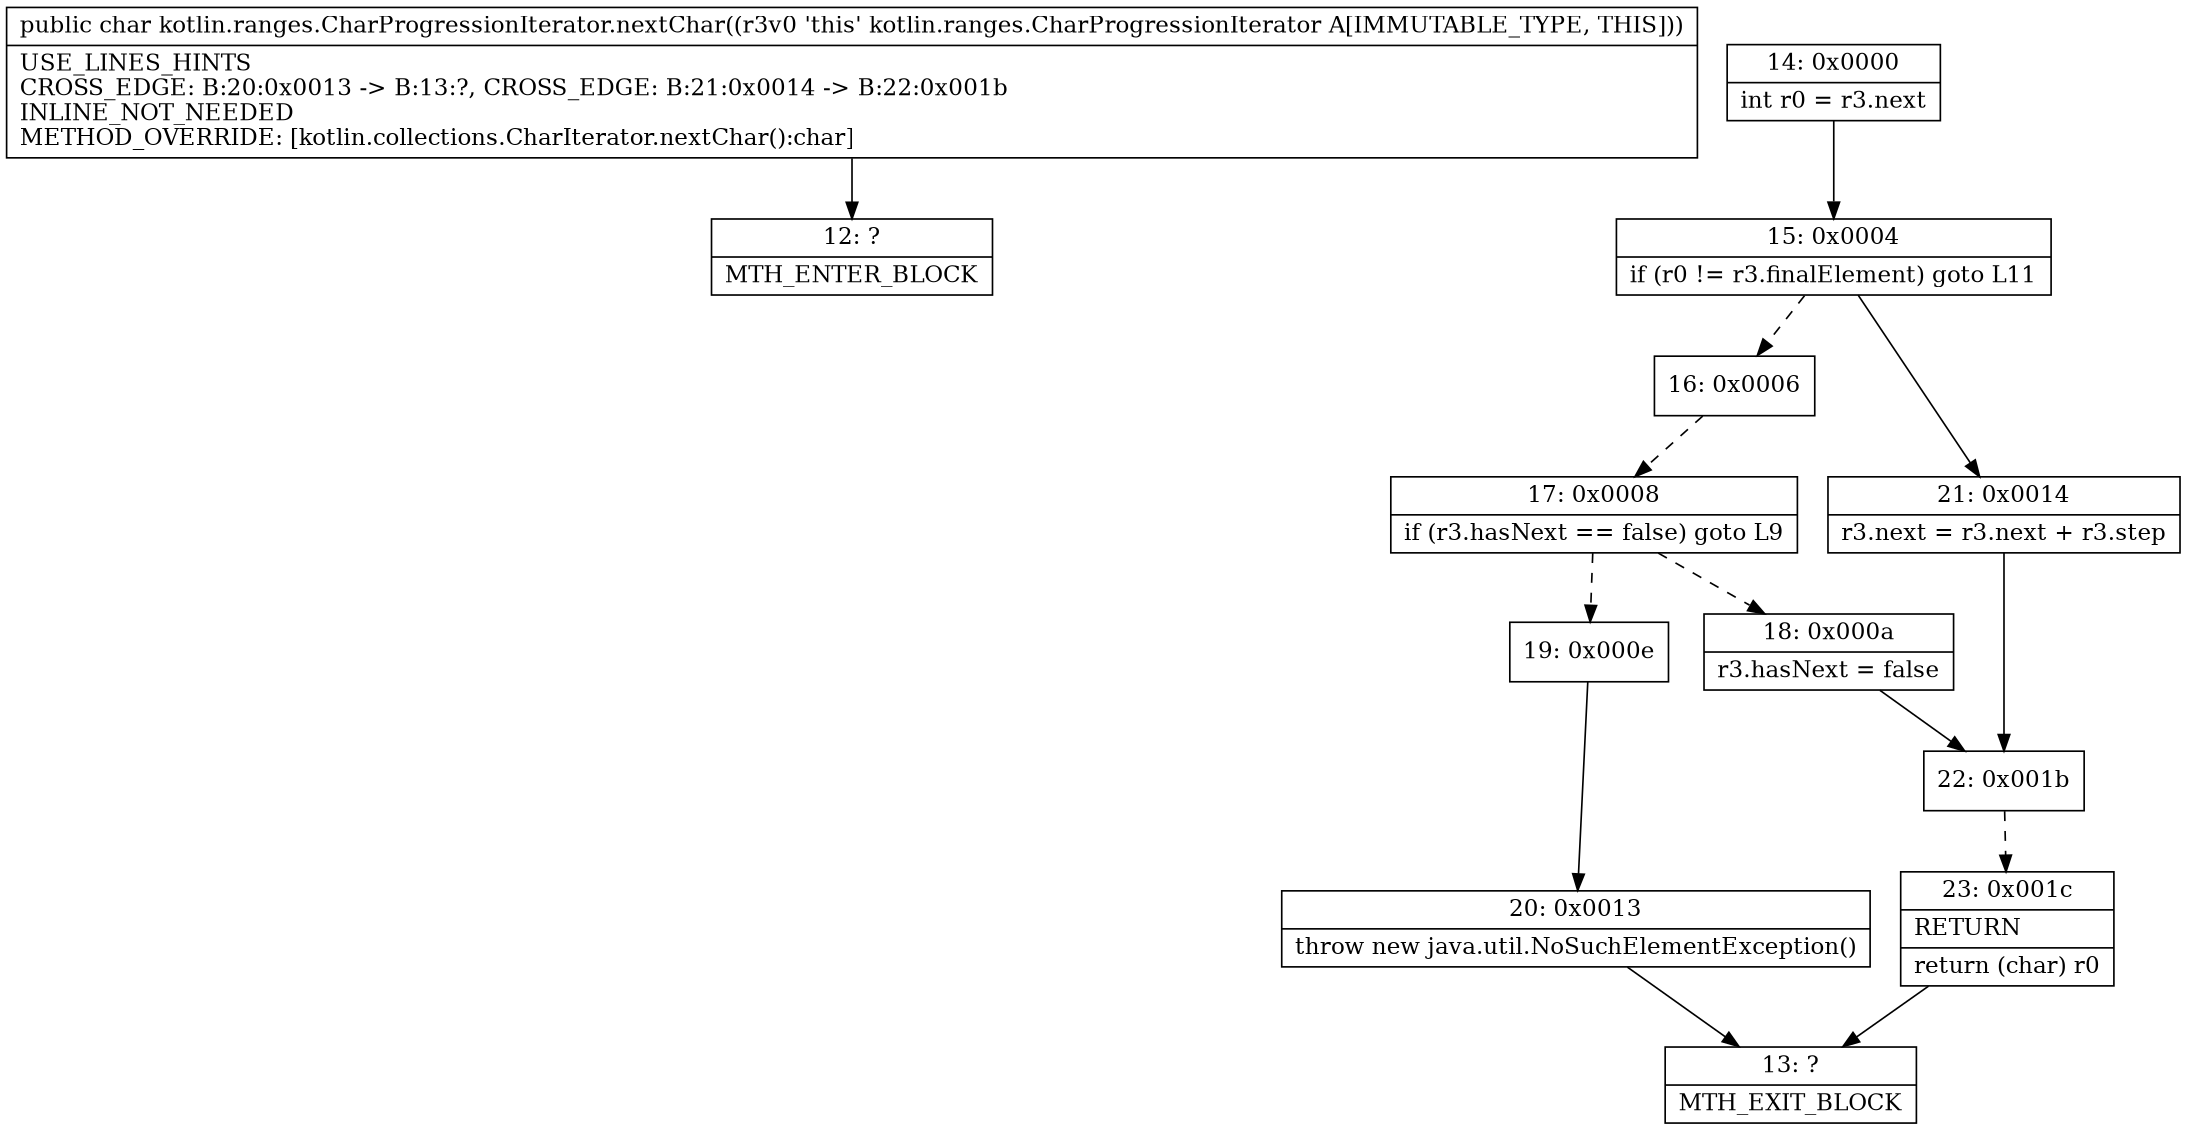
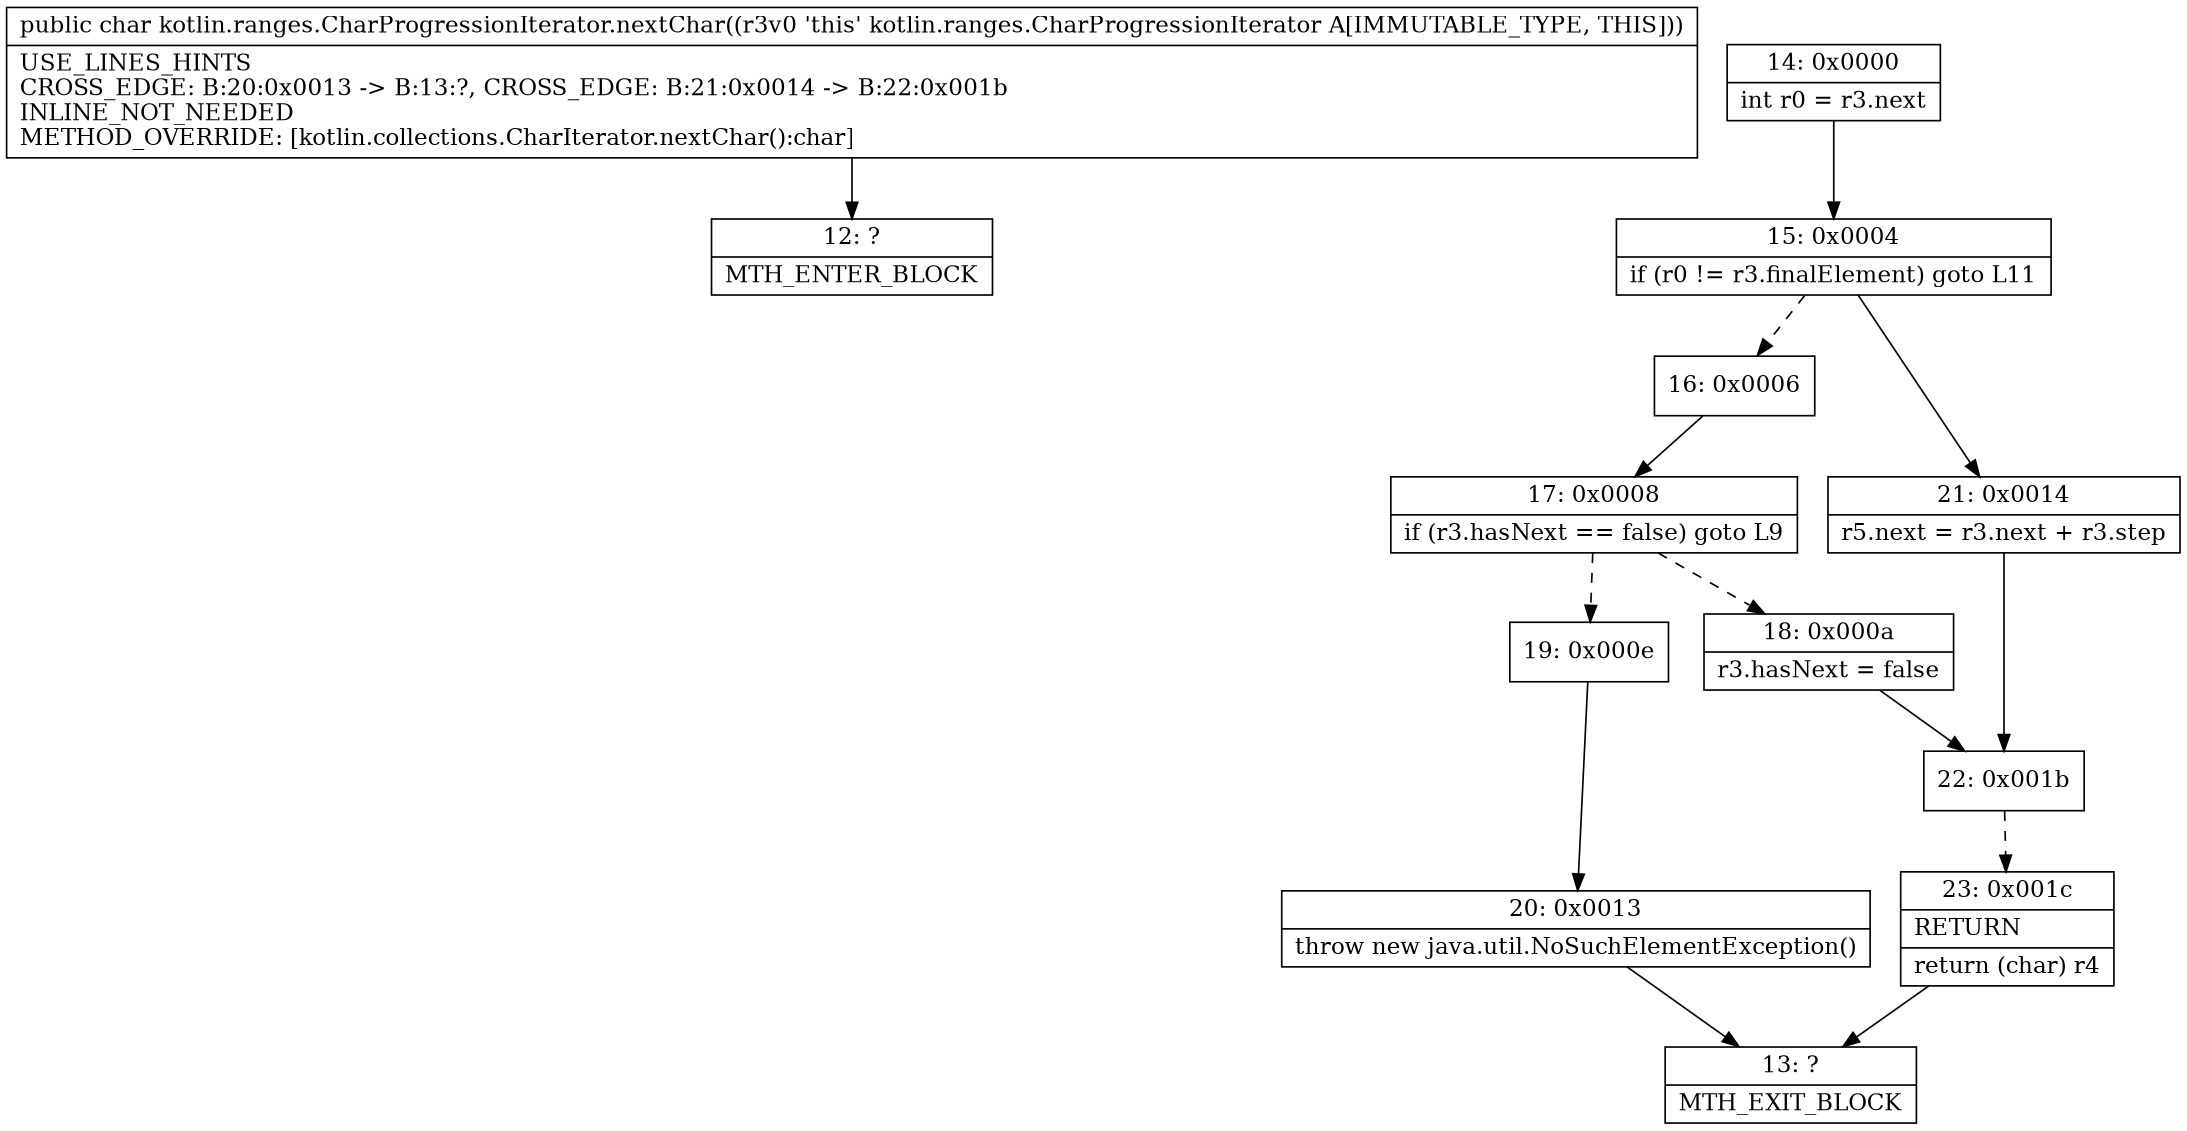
edge "16: 0x0006" -> "17: 0x0008": style dashed -> solid
node "21: 0x0014": text "r3.next = r3.next + r3.step" -> "r5.next = r3.next + r3.step"
node "23: 0x001c": text "return (char) r0" -> "return (char) r4"
